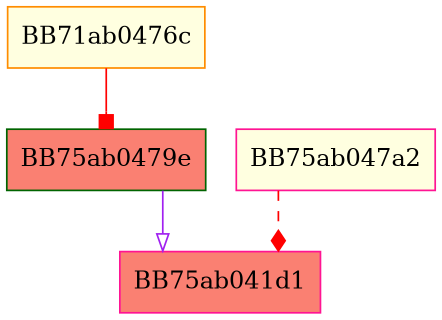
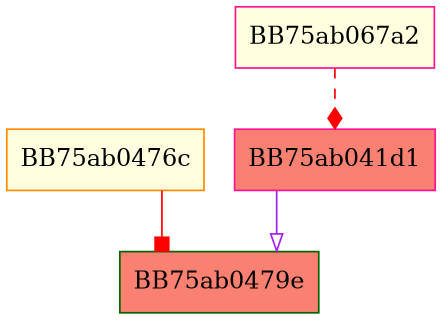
node "BB71ab0476c": label "BB71ab0476c" -> "BB75ab0476c"
node "BB75ab047a2": label "BB75ab047a2" -> "BB75ab067a2"
edge "BB75ab0479e" -> "BB75ab041d1": reversed
